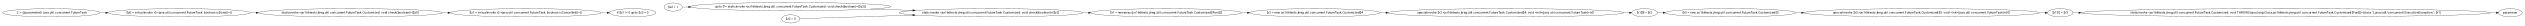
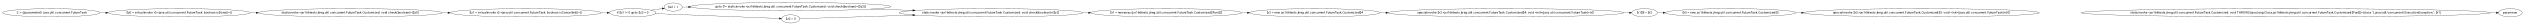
edge "if $z1 != 0 goto $z2 = 0" -> "$z2 = 1": added
node "$r1[1] = $r3": removed
edge "if $z1 != 0 goto $z2 = 0" -> "$z2 = 0": added
